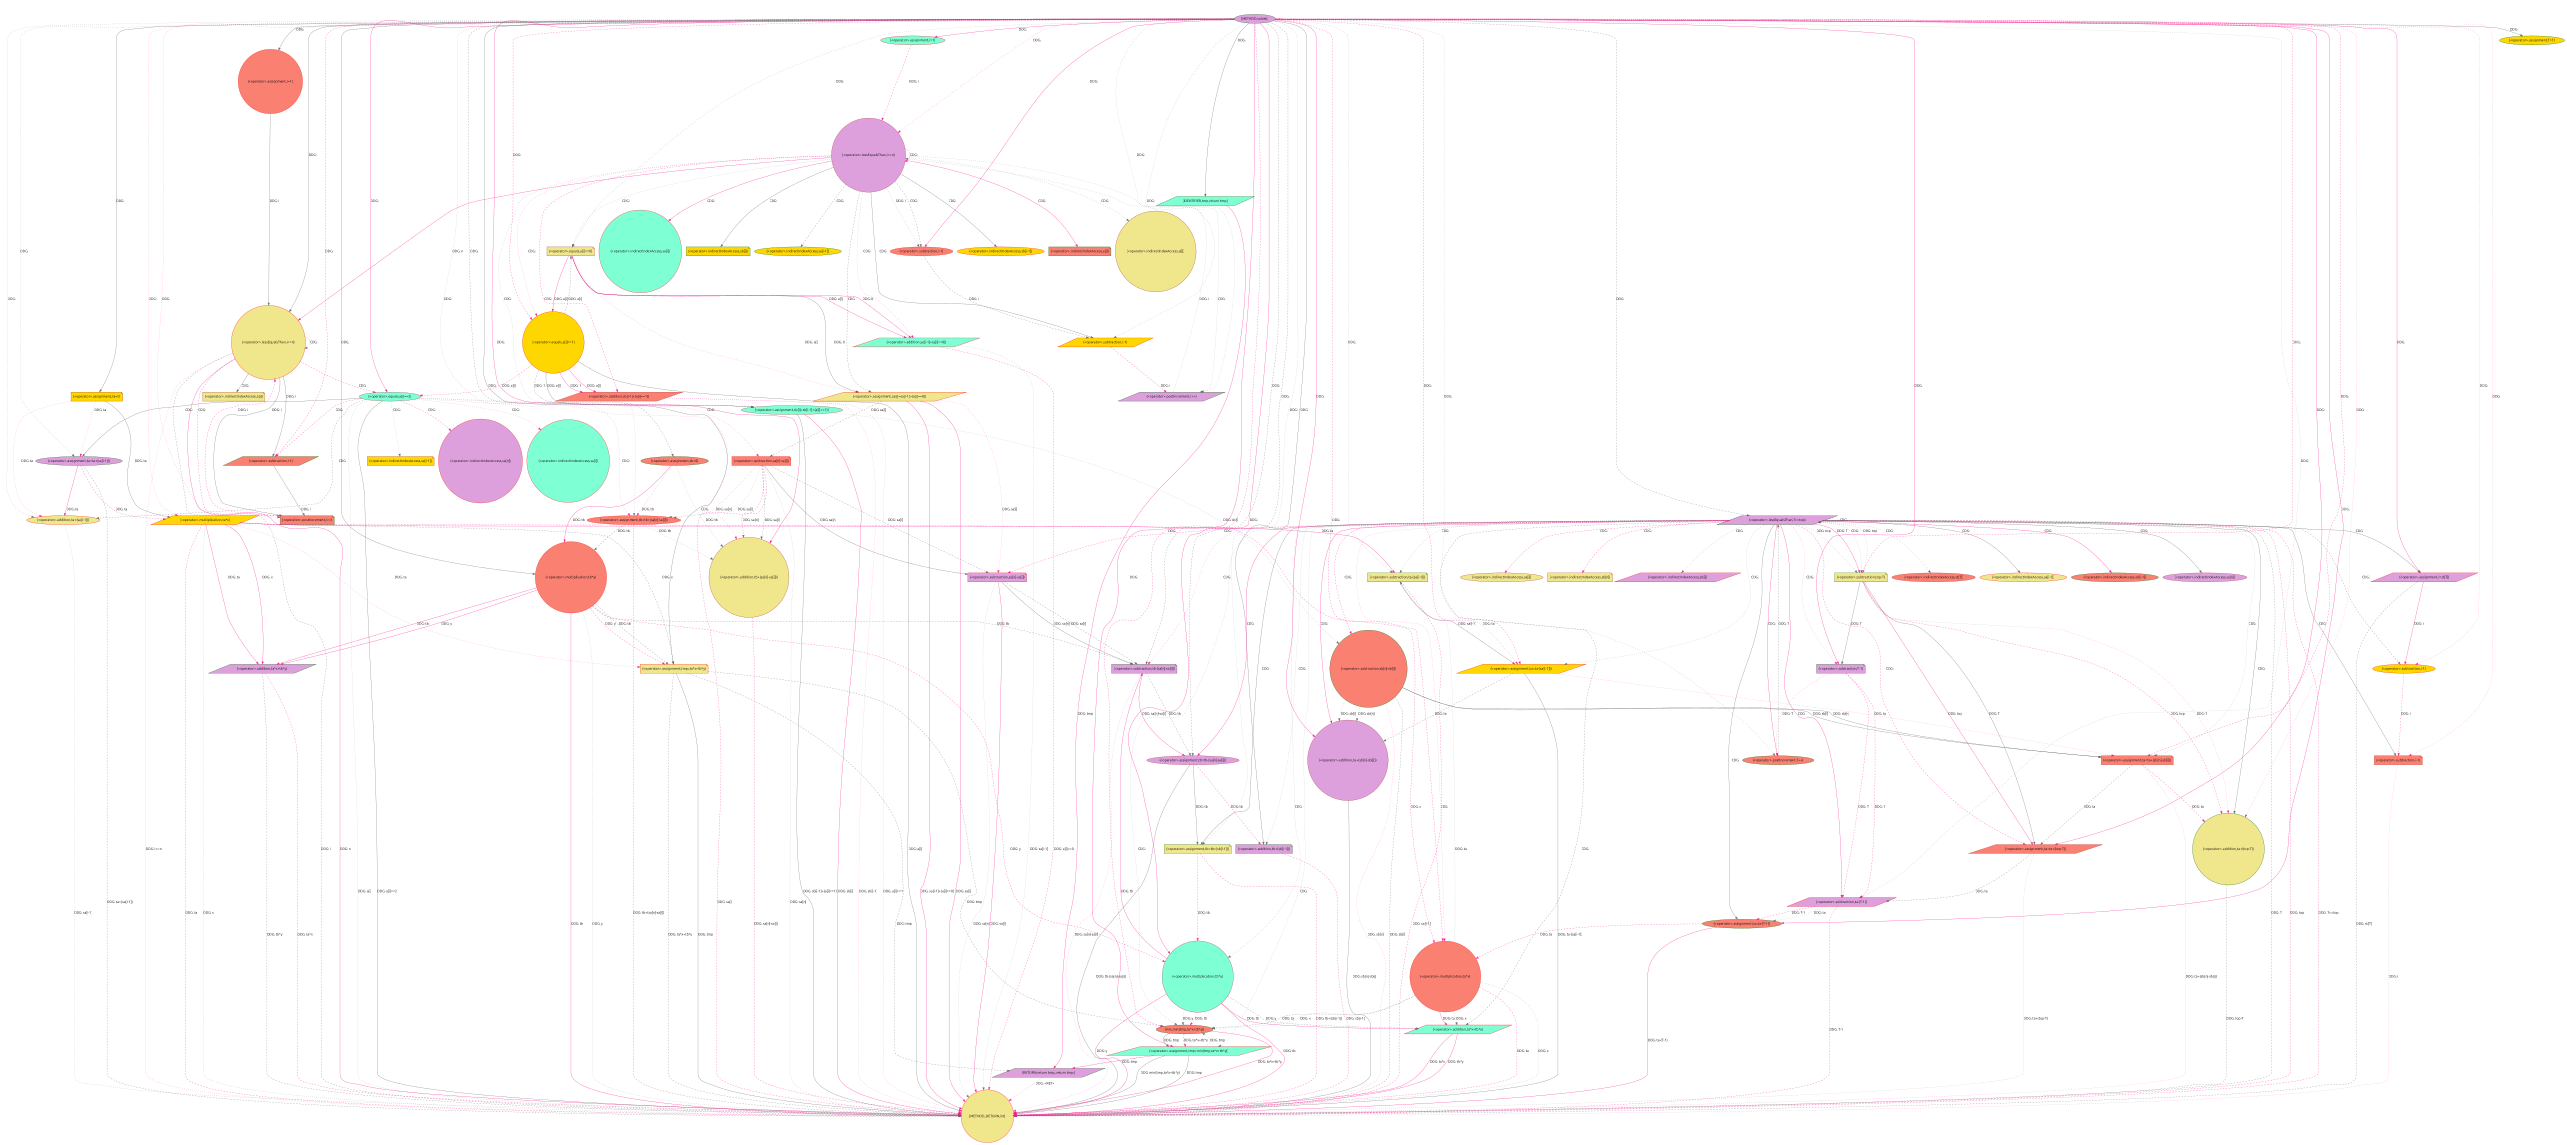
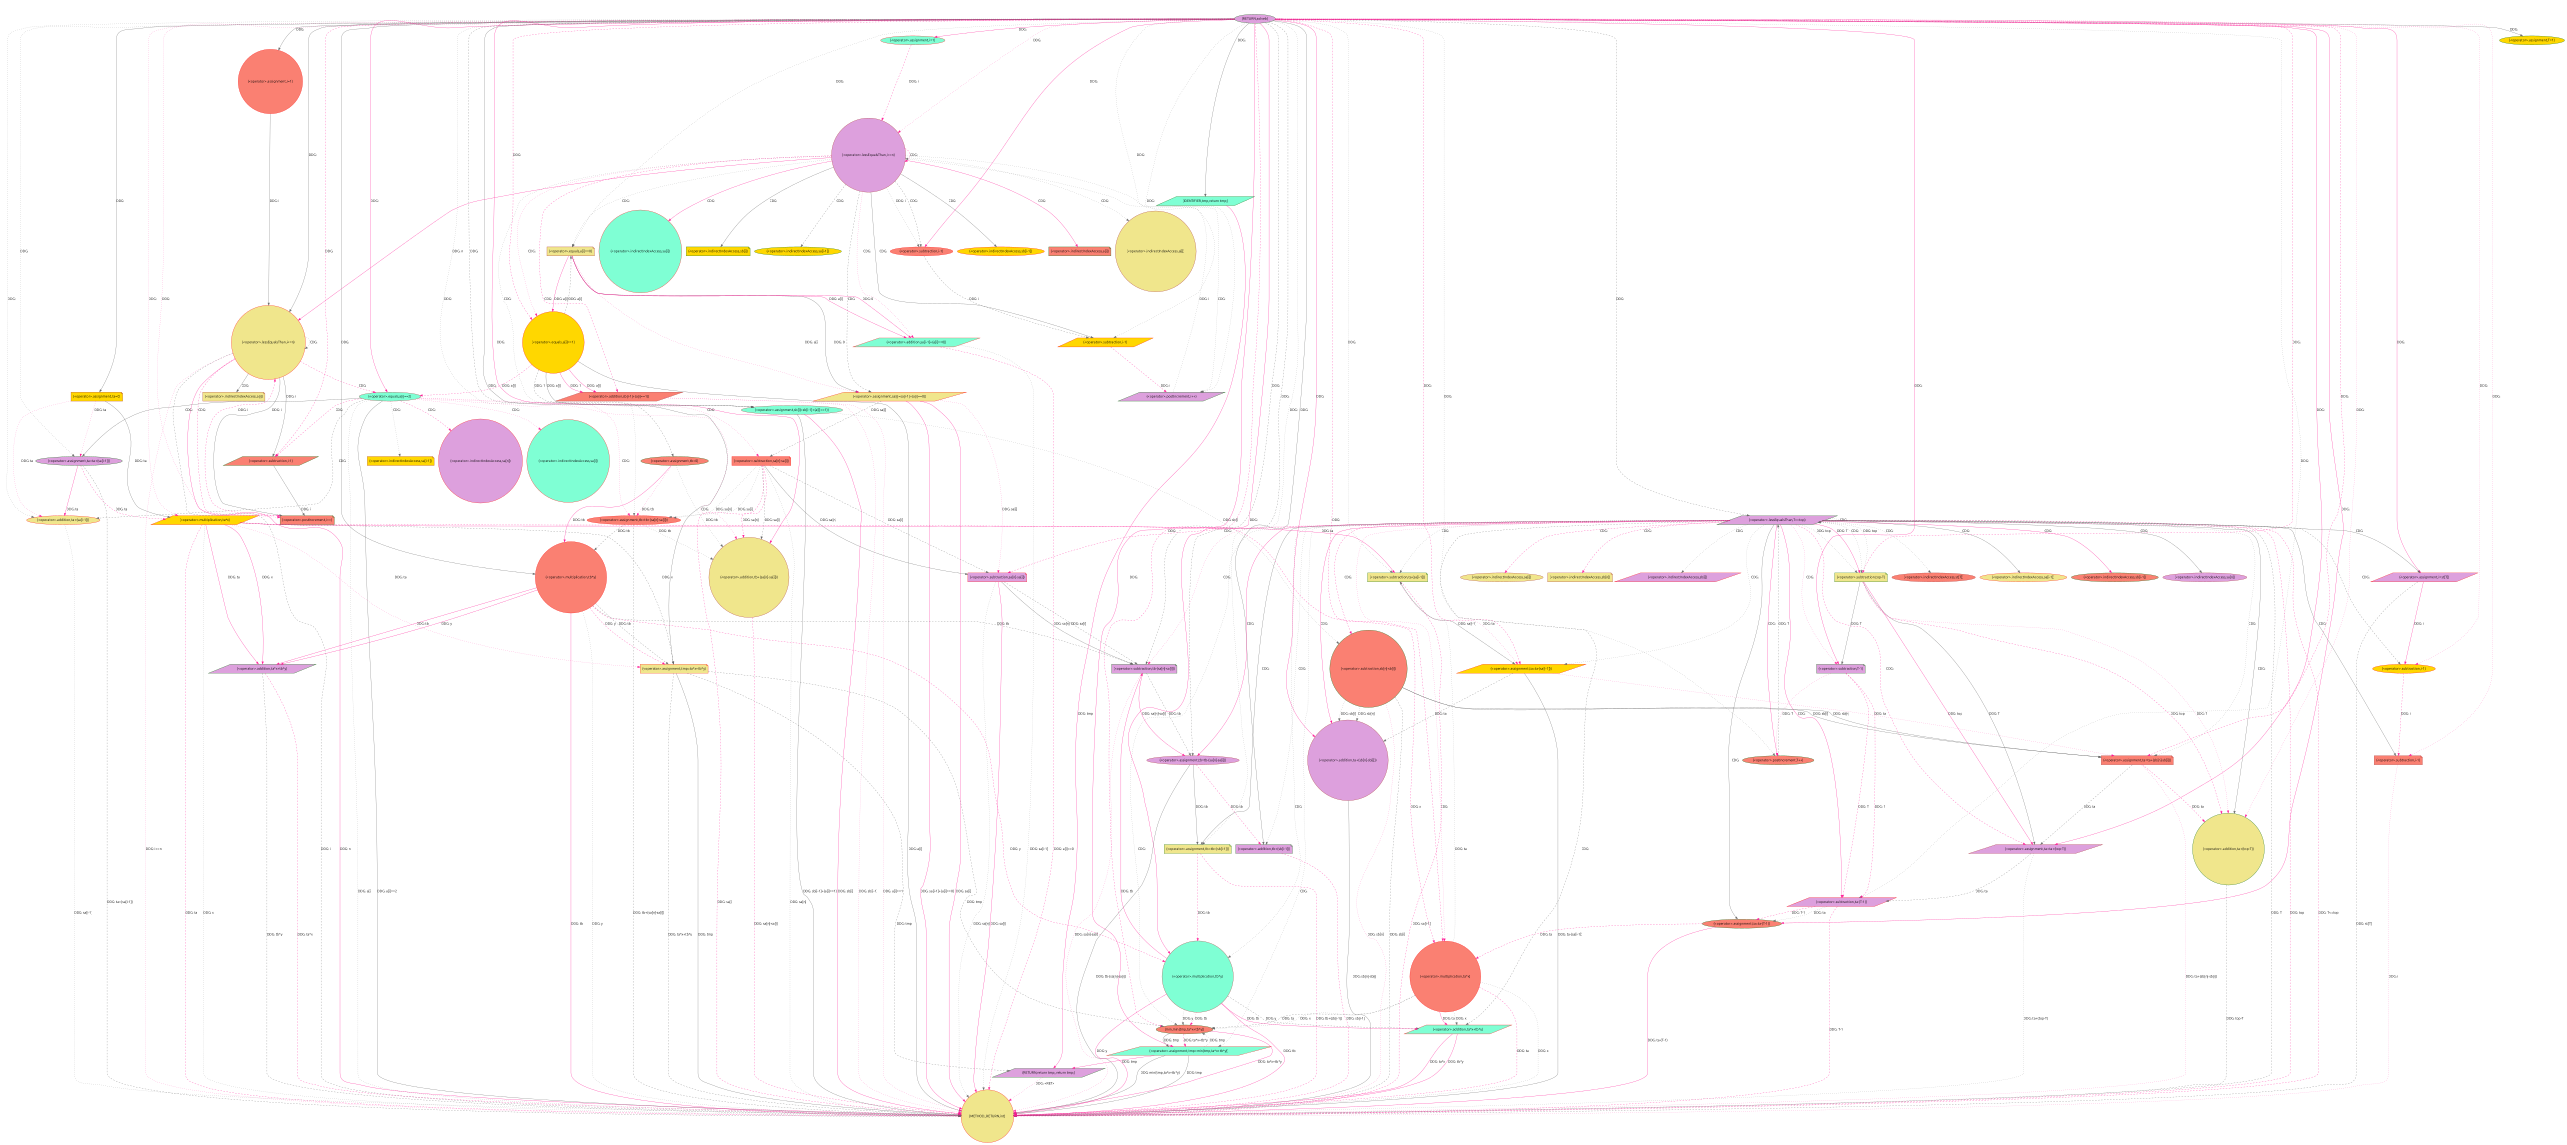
node "(METHOD,solveb)": label "(METHOD,solveb)" -> "(RETURN,solveb)"
node "(<operator>.assignment,ta=ta+(top-T))": fillcolor salmon -> plum
